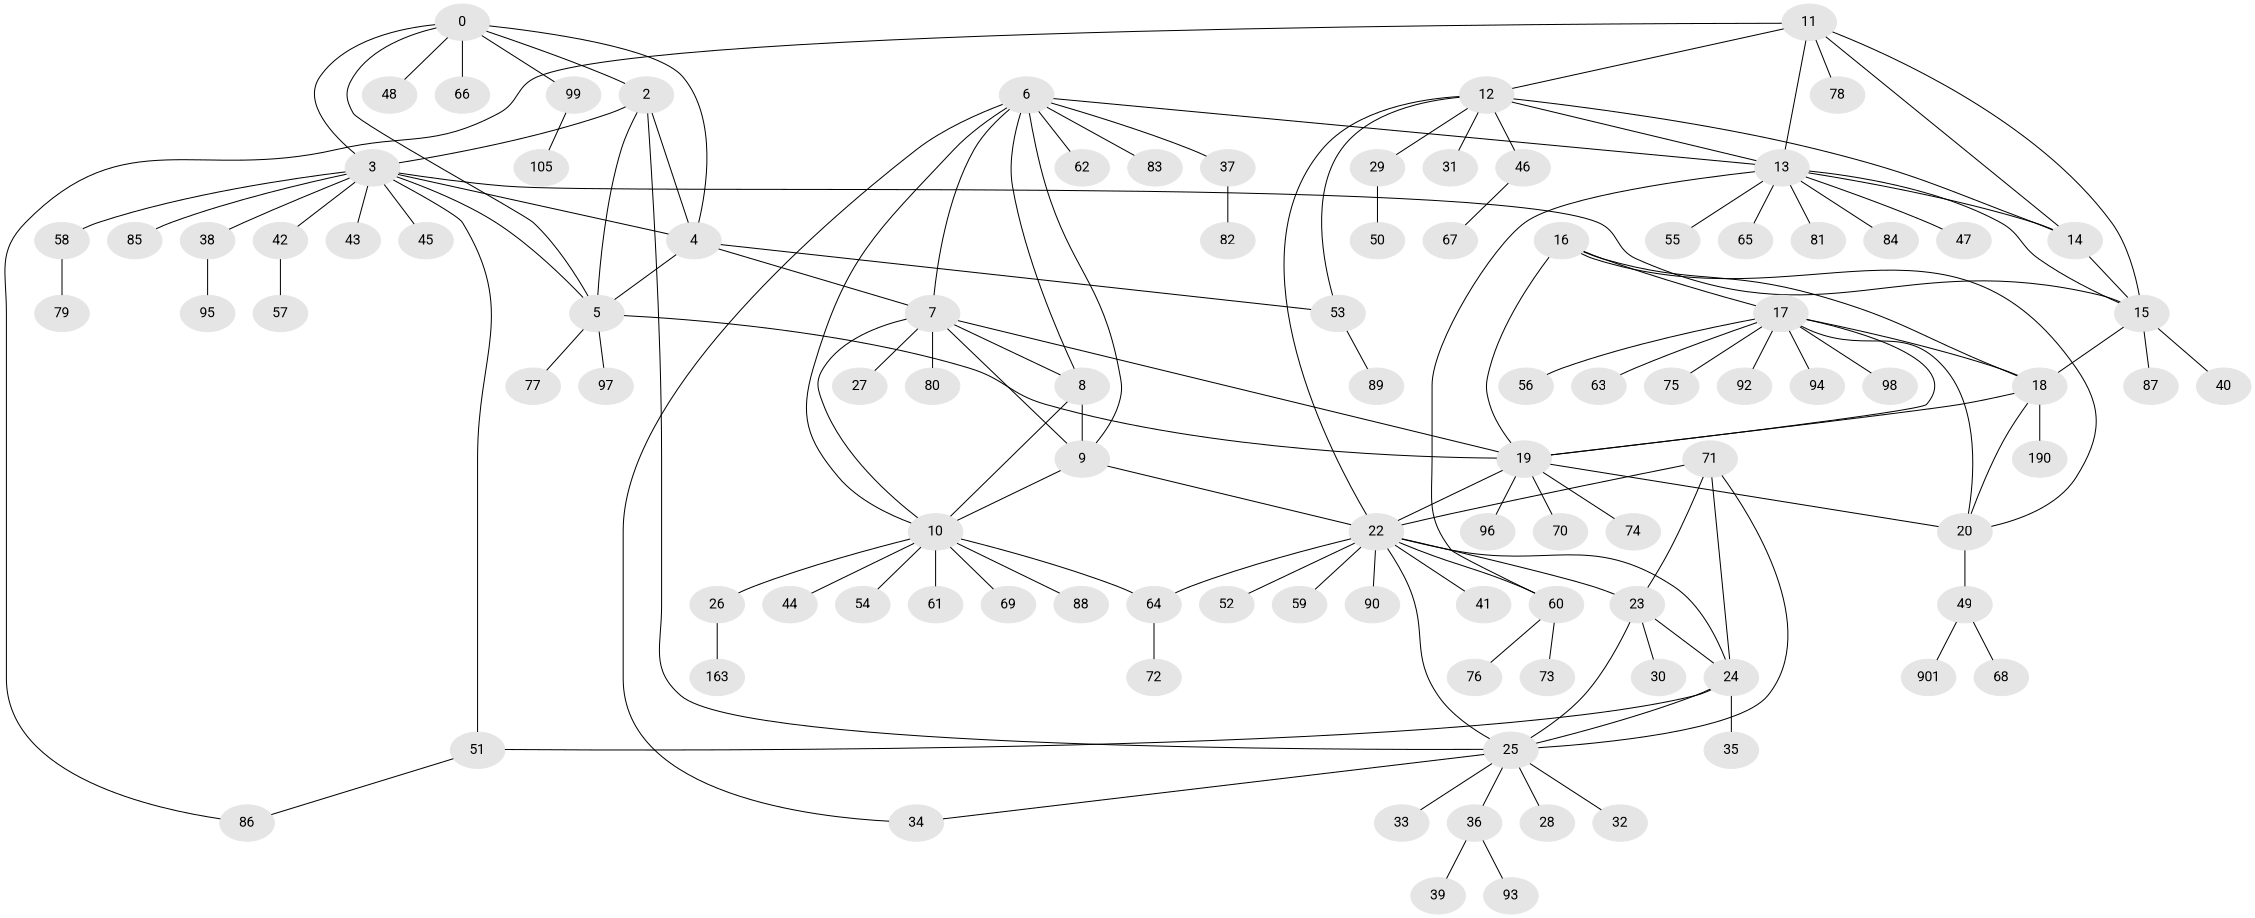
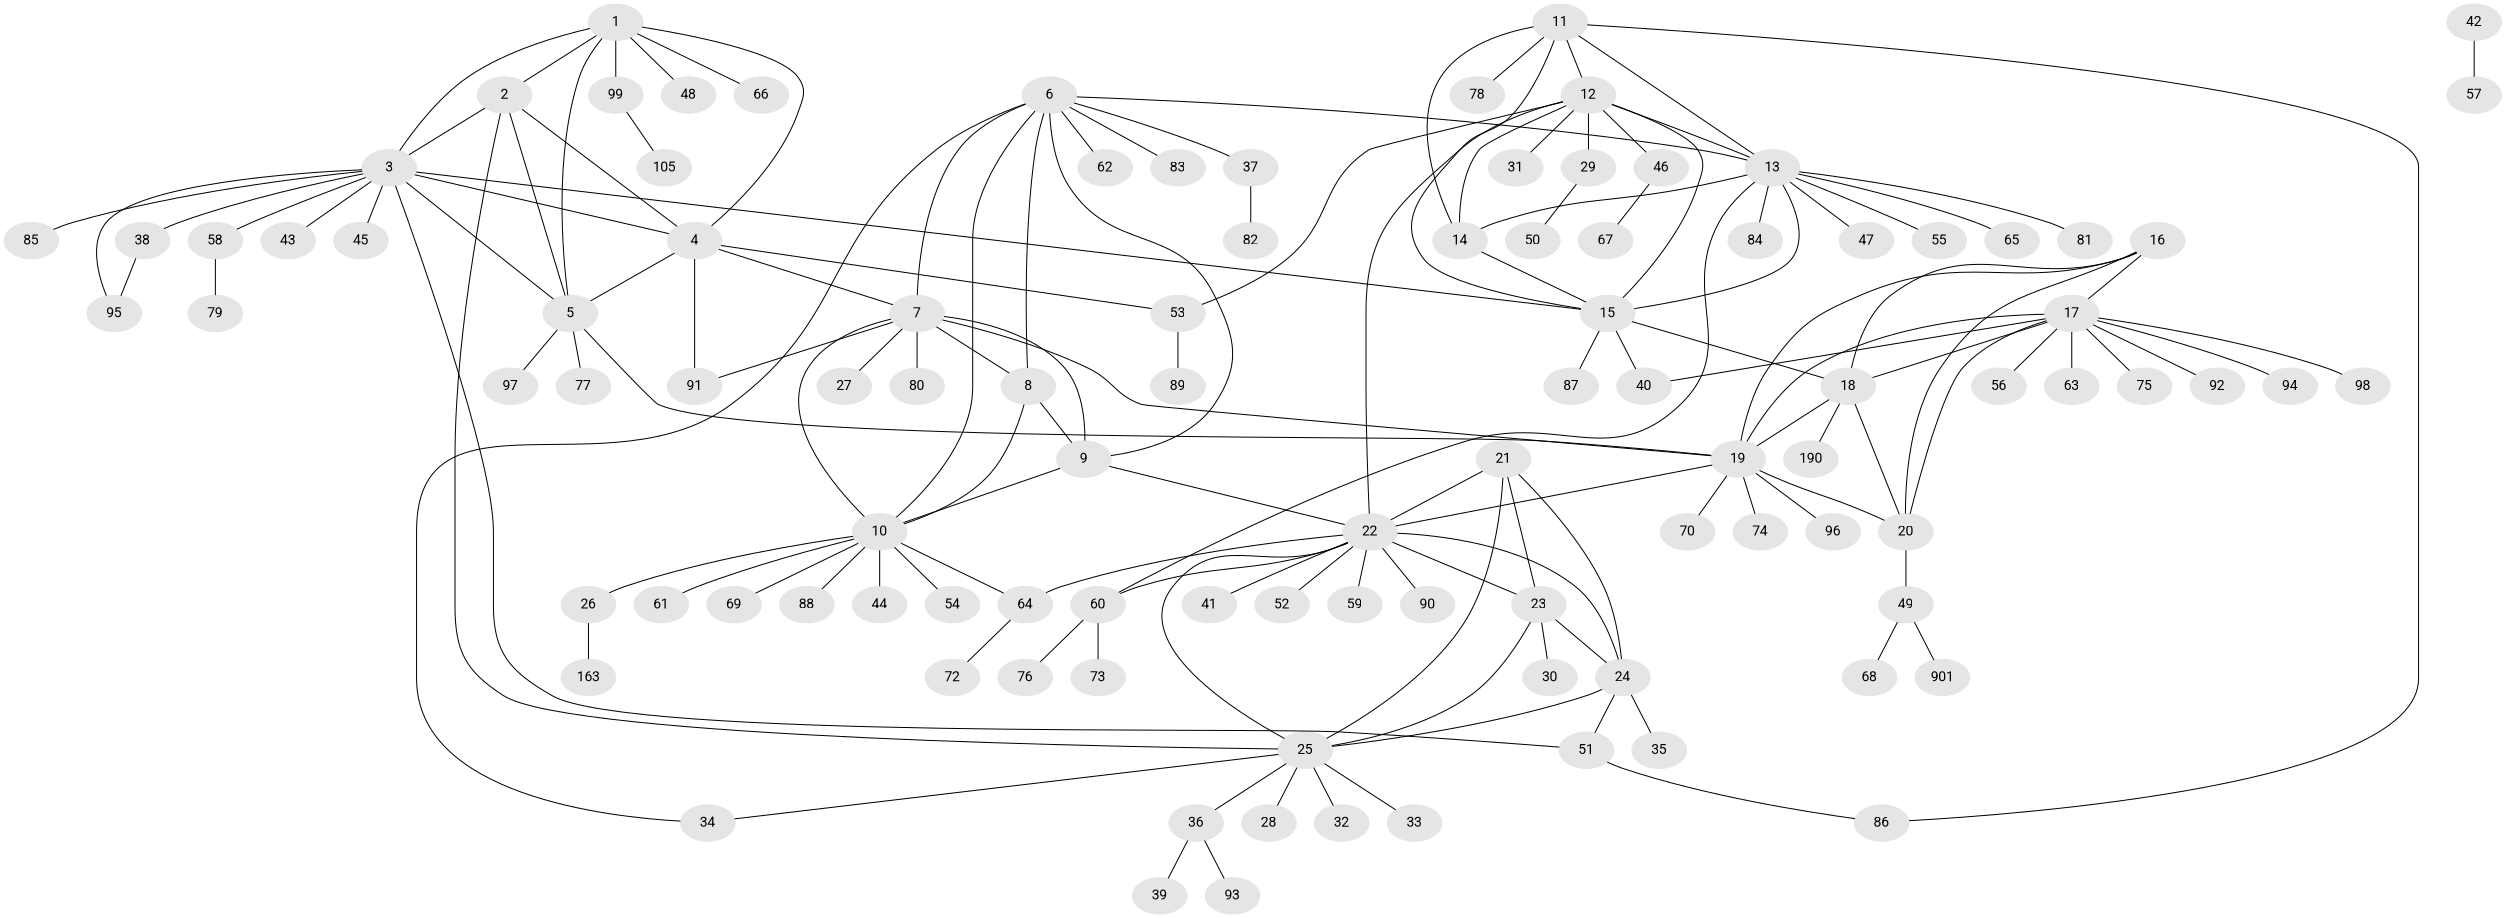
node "0": label "0" -> "1"
edge "12" -- "15": added
edge "3" -- "42": now "3" -- "95"
edge "17" -- "40": added
node "91": added
node "71": label "71" -> "21"
